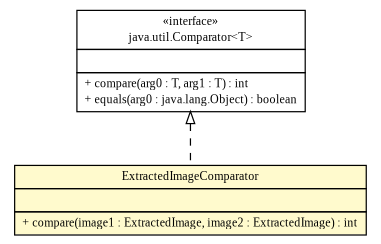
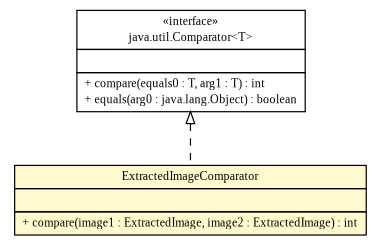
node "java.util.Comparator<T>": text "+ compare(arg0 : T, arg1 : T) : int" -> "+ compare(equals0 : T, arg1 : T) : int"
